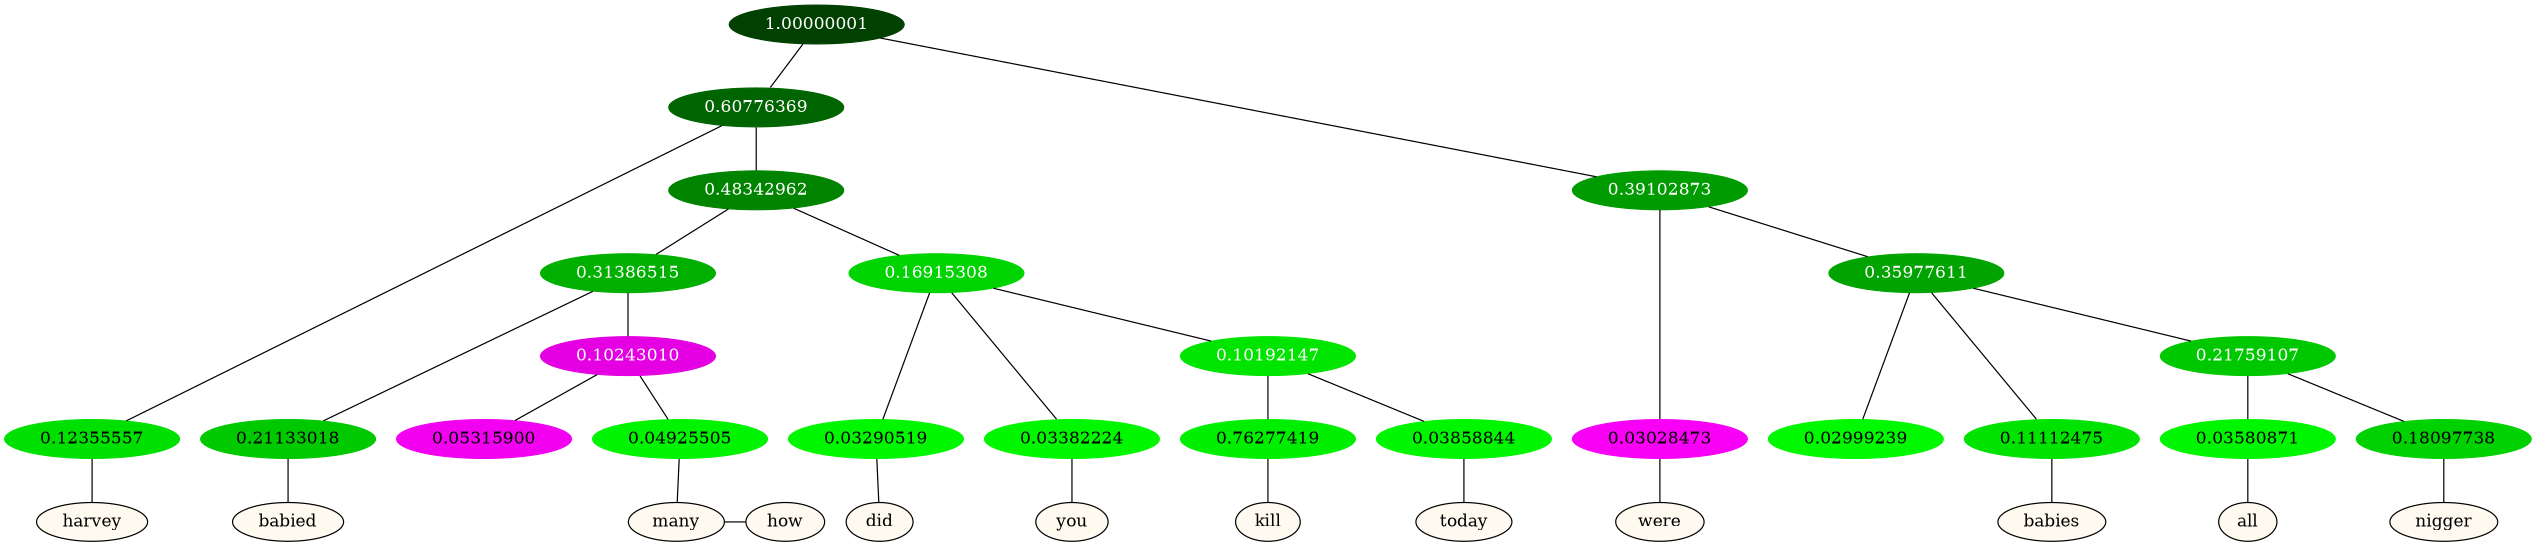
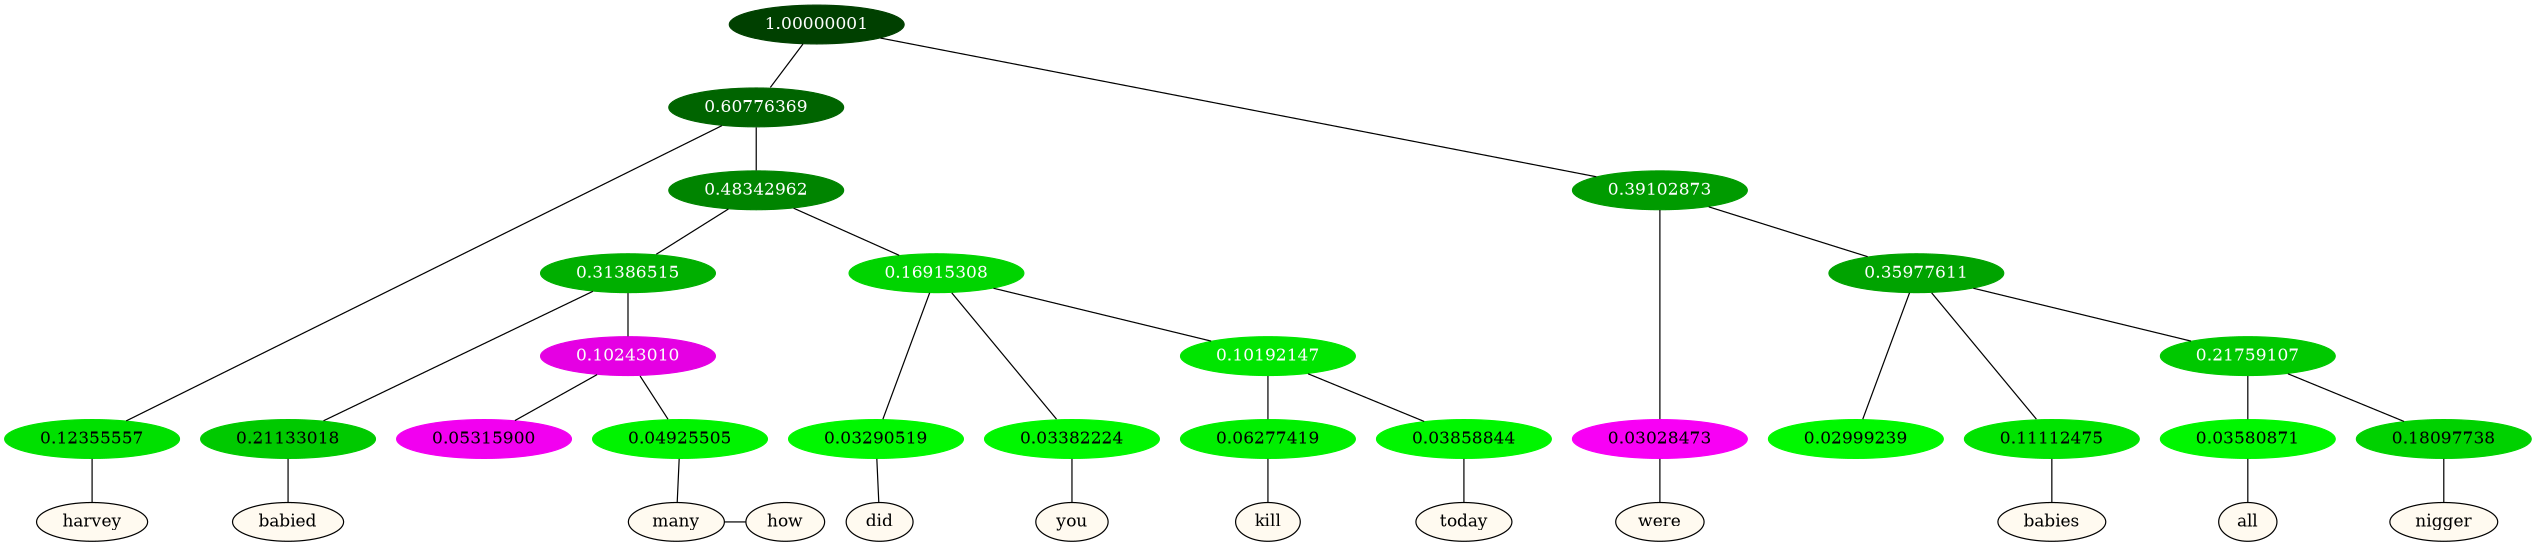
node "0.76277419": label "0.76277419" -> "0.06277419"
